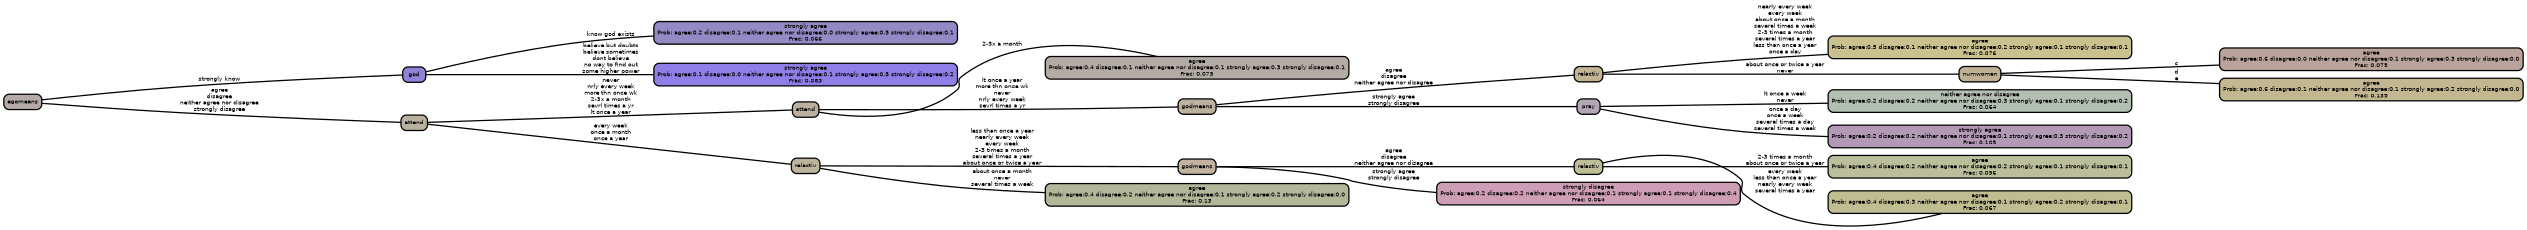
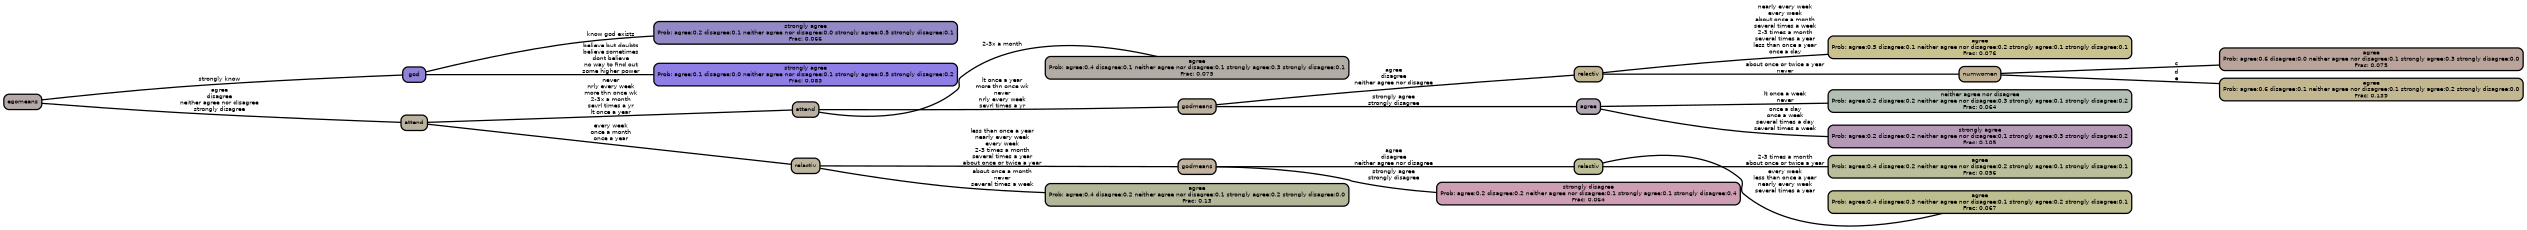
node "pray": label "pray" -> "agree"
